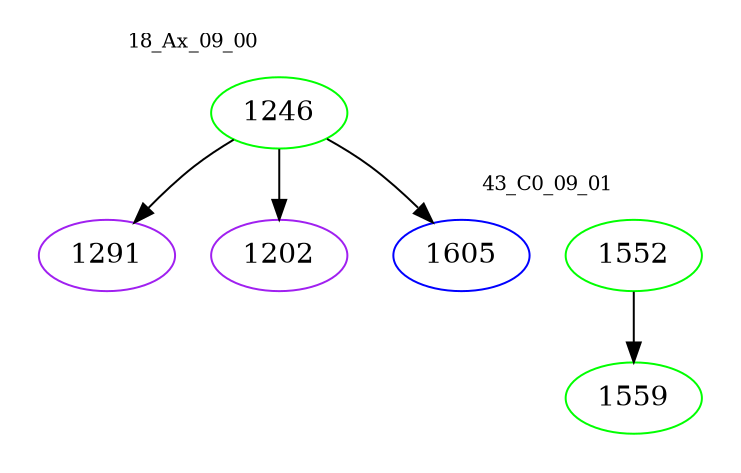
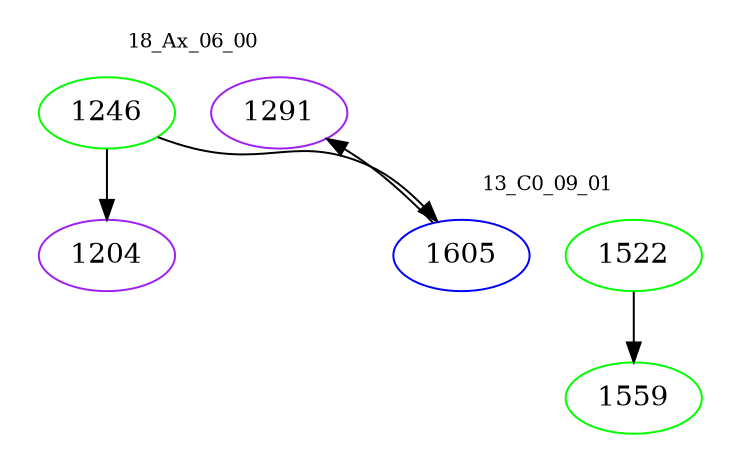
cluster "18_Ax_09_00": label "18_Ax_09_00" -> "18_Ax_06_00"
edge "1246" -> "1291": now "1605" -> "1291"
cluster "43_C0_09_01": label "43_C0_09_01" -> "13_C0_09_01"
node "1202": label "1202" -> "1204"
node "1552": label "1552" -> "1522"
